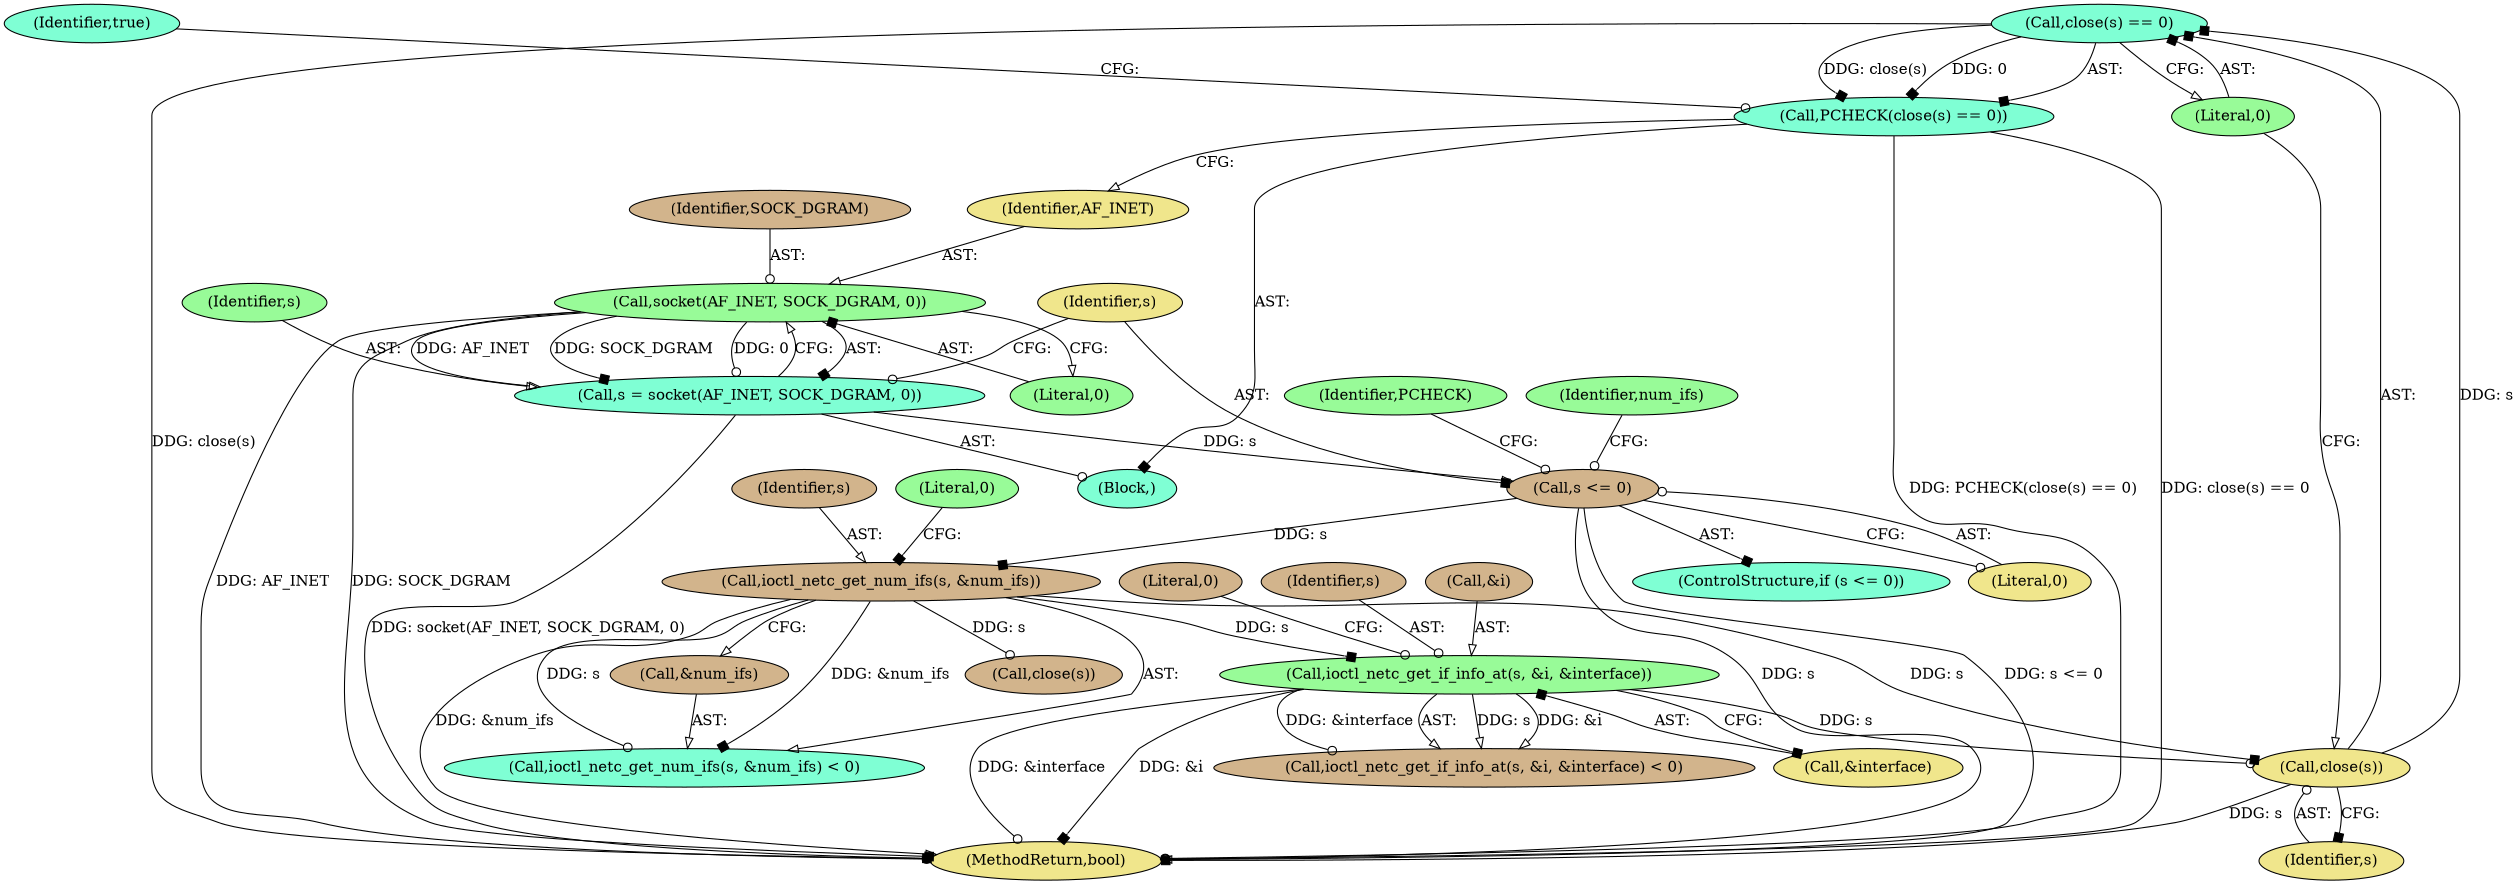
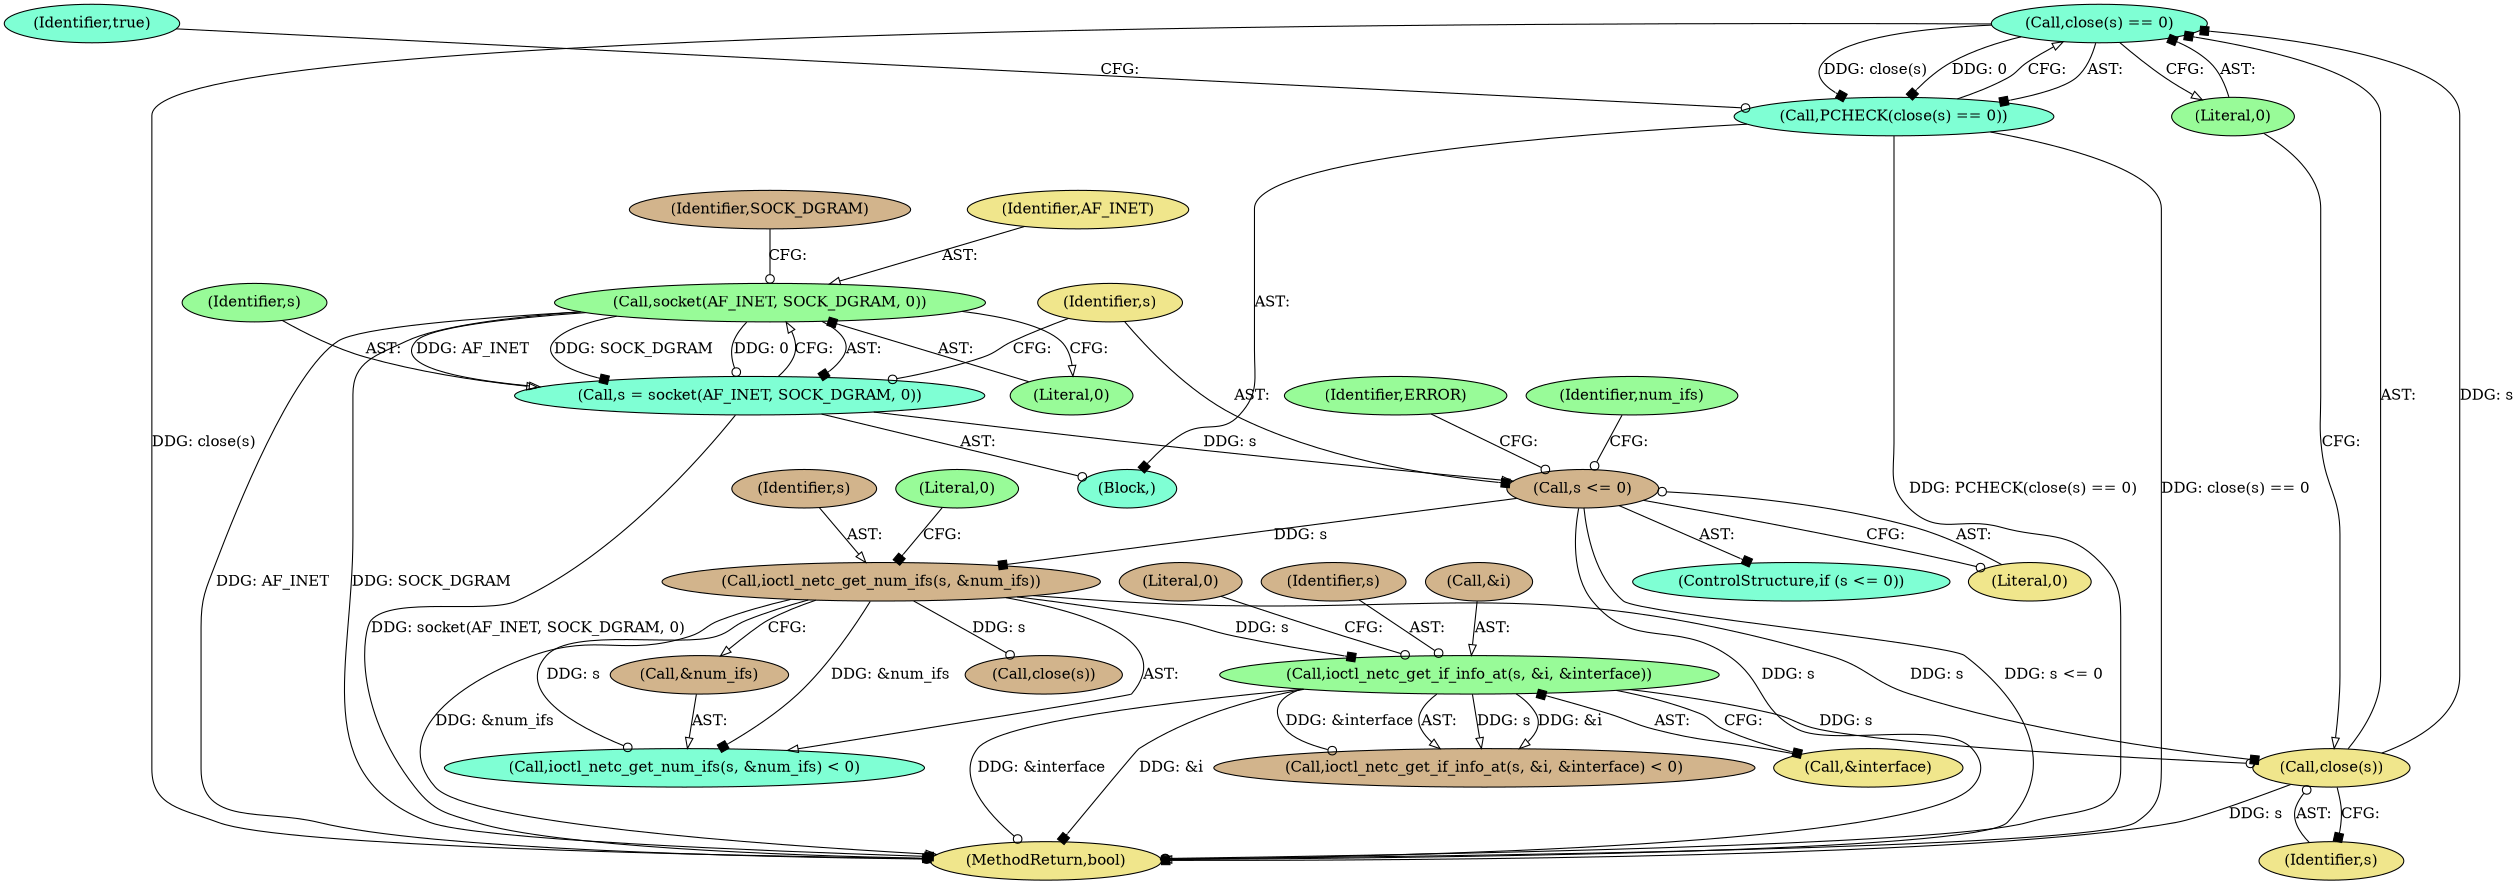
edge "(Call,PCHECK(close(s) == 0))" -> "(Identifier,AF_INET)": now "(Call,PCHECK(close(s) == 0))" -> "(Call,close(s) == 0)"
edge "(Identifier,SOCK_DGRAM)" -> "(Call,socket(AF_INET, SOCK_DGRAM, 0))": label "AST: " -> "CFG: "
node "(Identifier,PCHECK)": label "(Identifier,PCHECK)" -> "(Identifier,ERROR)"
